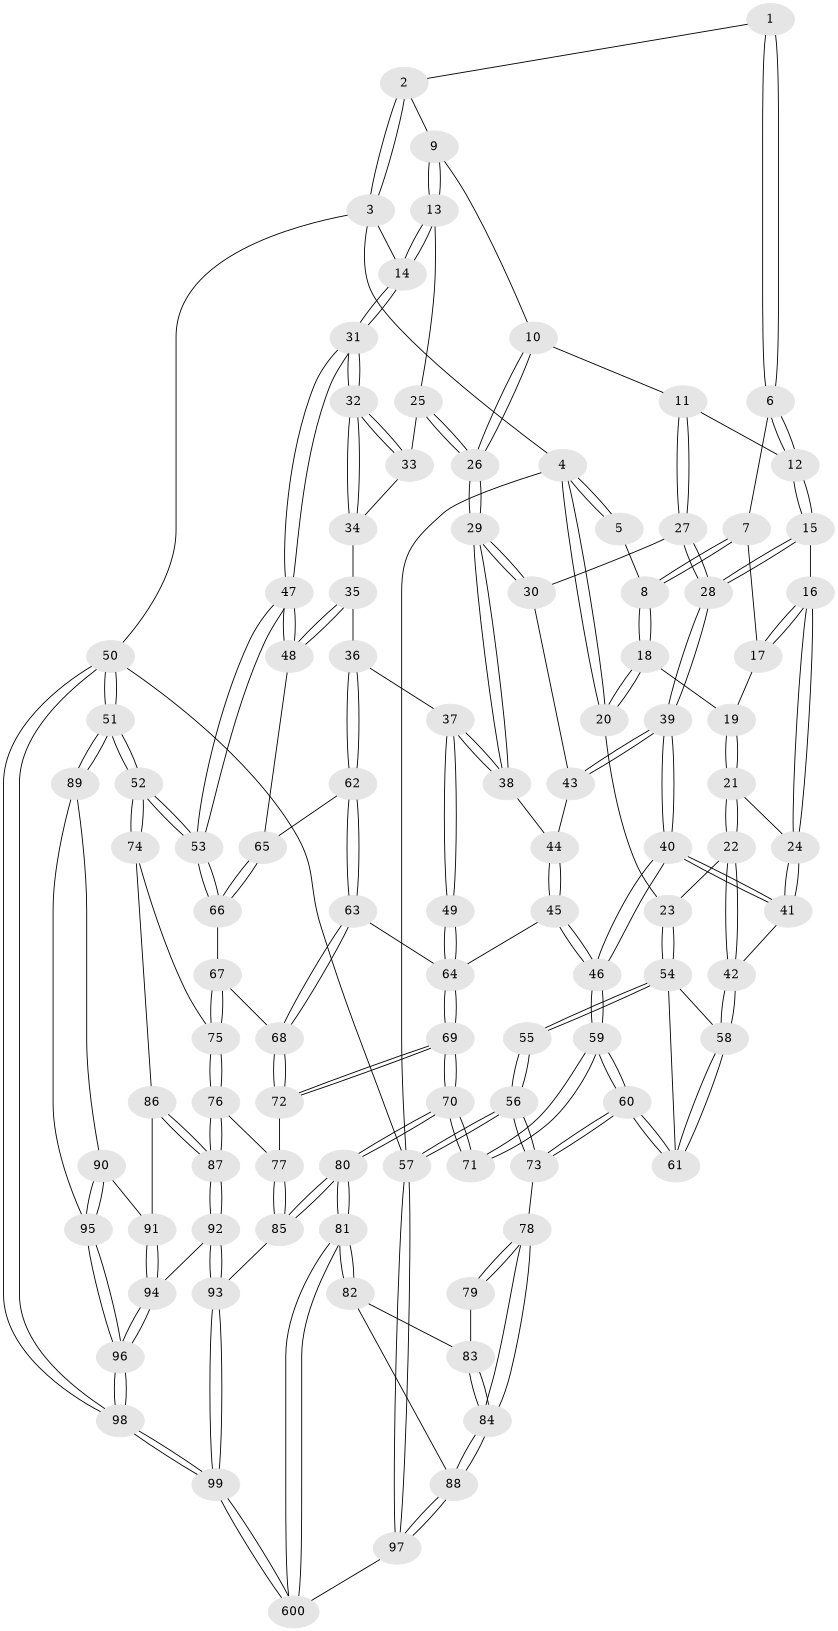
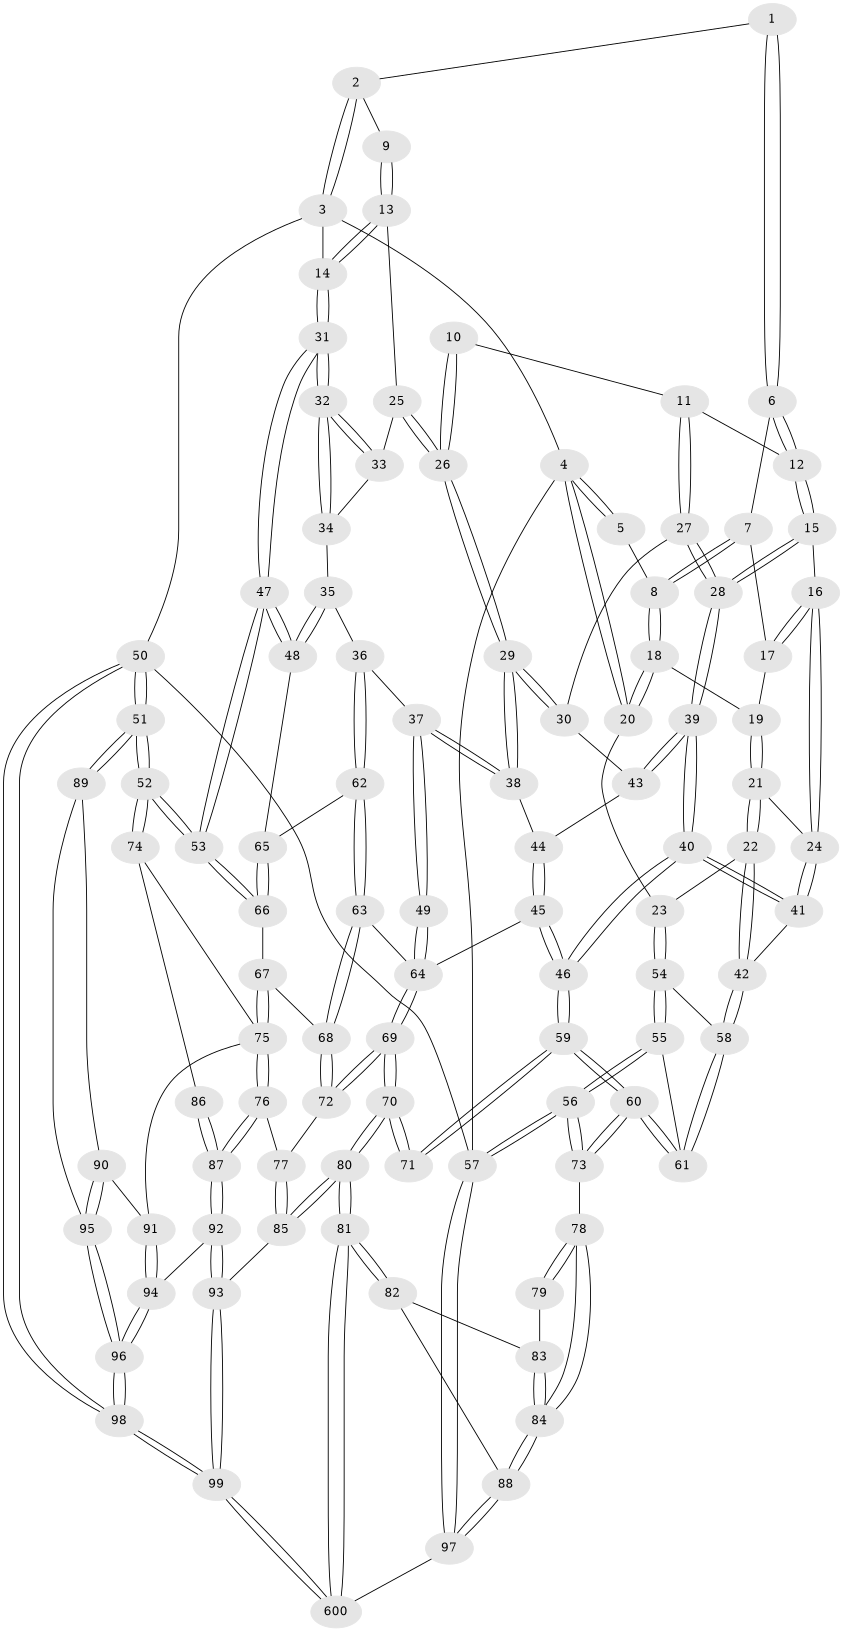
edge "9" -- "10": removed
edge "54" -- "61": now "55" -- "61"
edge "86" -- "91": now "75" -- "91"
